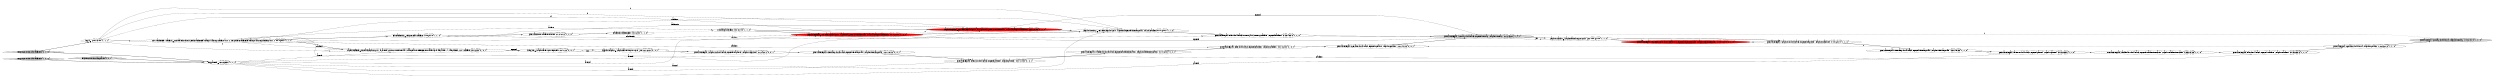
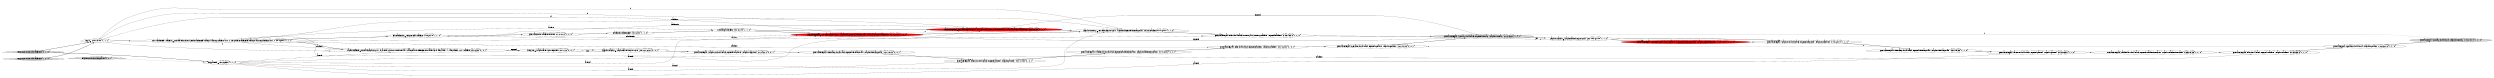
edge "manifestList.deleteOnExit()@@@8@@@['1', '1', '0']" -> "writer.addAll(manifests)@@@10@@@['1', '1', '0']": style dashed -> bold
edge "testJsonConversionWithOperation['0', '0', '1']" -> "long parentId = 1@@@3@@@['1', '1', '1']": style bold -> dashed
edge "testJsonConversionWithManifestList['1', '0', '0']" -> "long parentId = 1@@@3@@@['1', '1', '1']": now "testJsonConversionWithManifestList['1', '0', '0']" -> "long id = 2@@@4@@@['1', '1', '1']"
